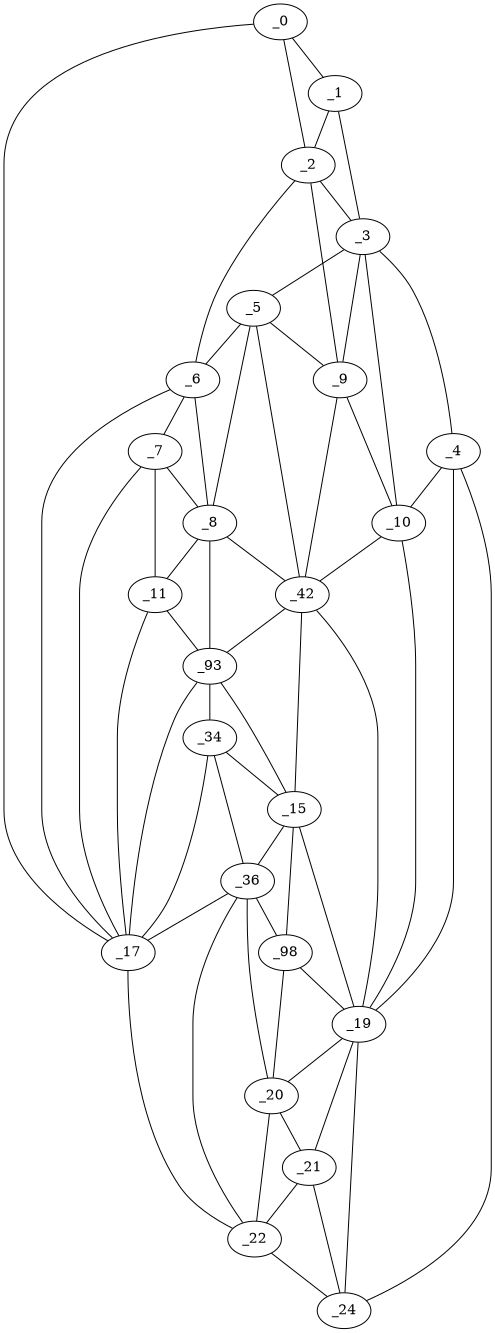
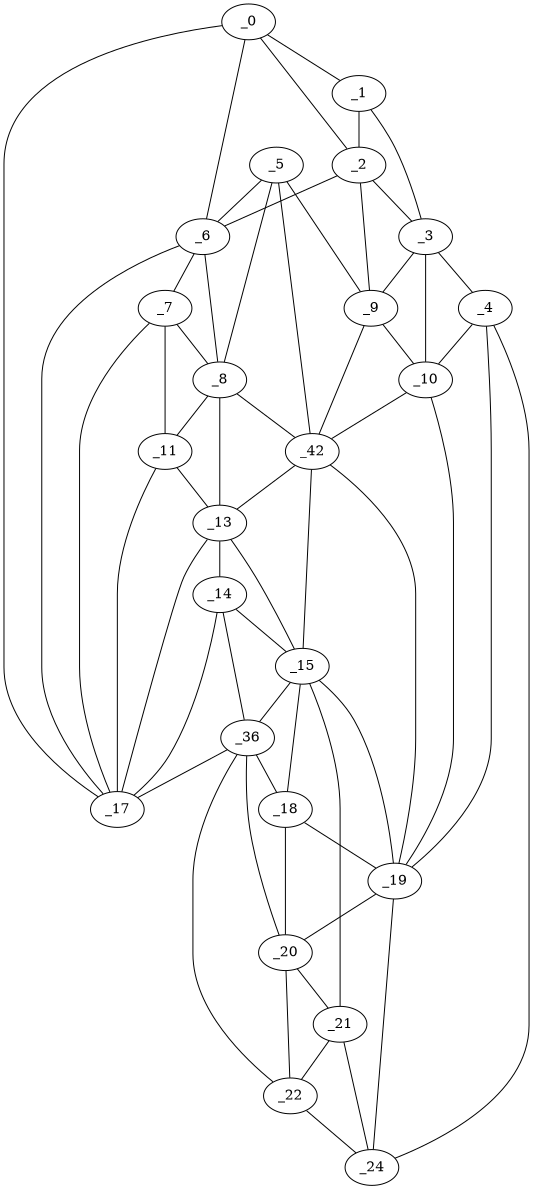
edge "_0" -- "_6": added
edge "_3" -- "_5": removed
node "_93": label "_93" -> "_13"
node "_34": label "_34" -> "_14"
node "_98": label "_98" -> "_18"
edge "_19" -- "_21": now "_15" -- "_21"
edge "_17" -- "_22": removed
